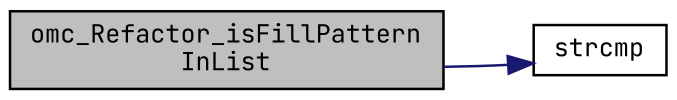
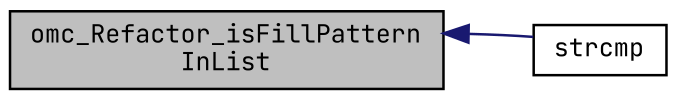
edge "omc_Refactor_isFillPattern InList" -> "strcmp": reversed
